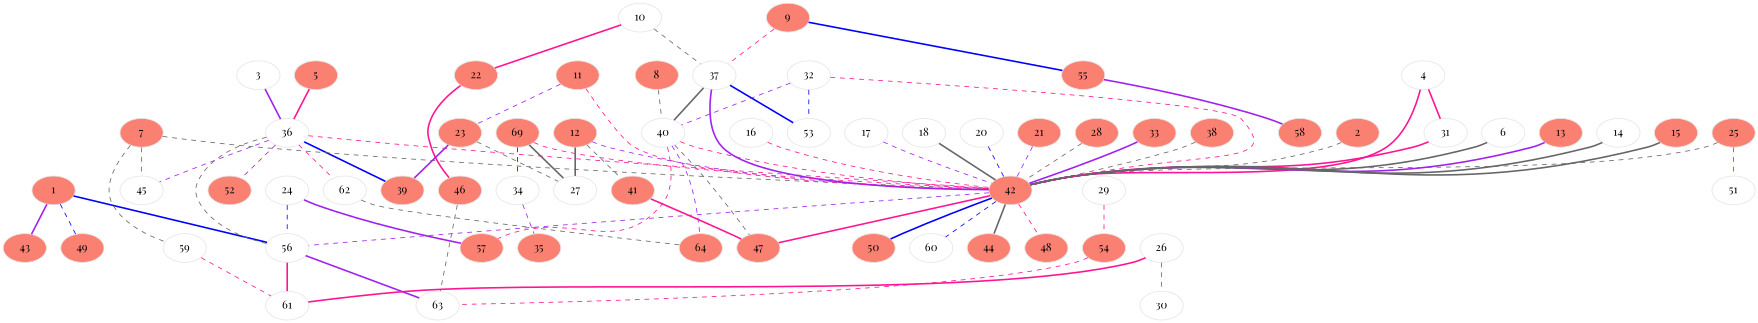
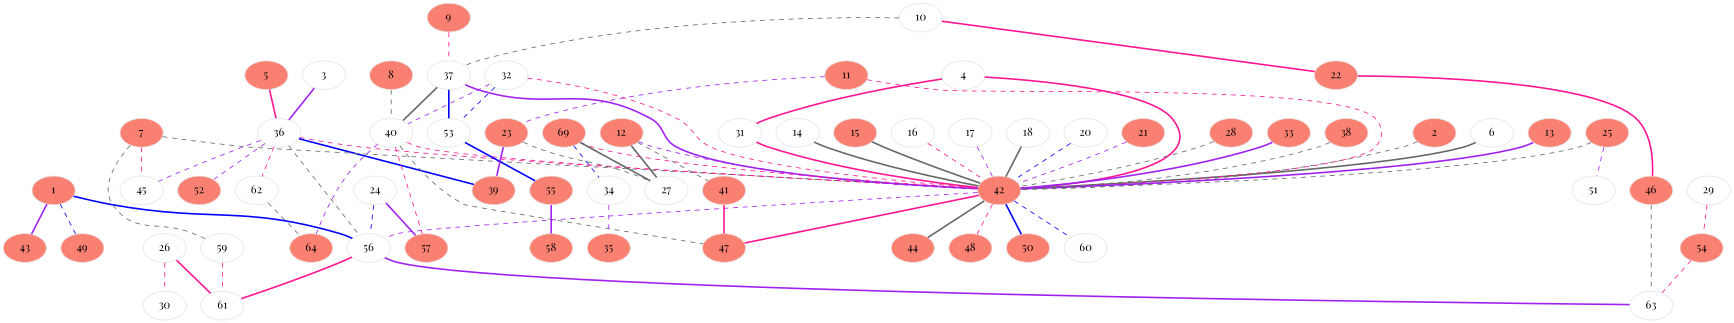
edge "9" -- "55": now "53" -- "55"
